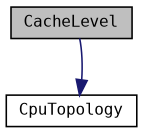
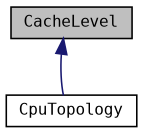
edge "CacheLevel" -> "CpuTopology": reversed
